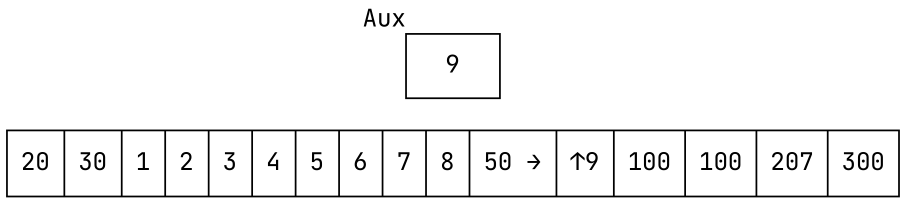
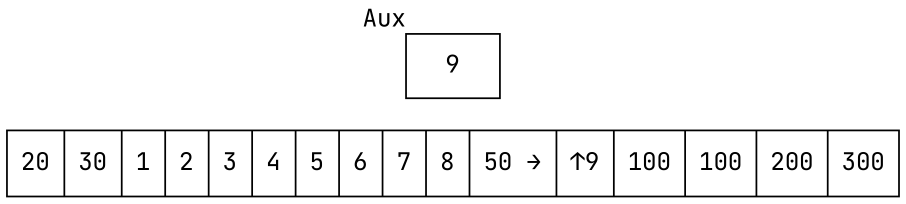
node "20": text "207" -> "200"
